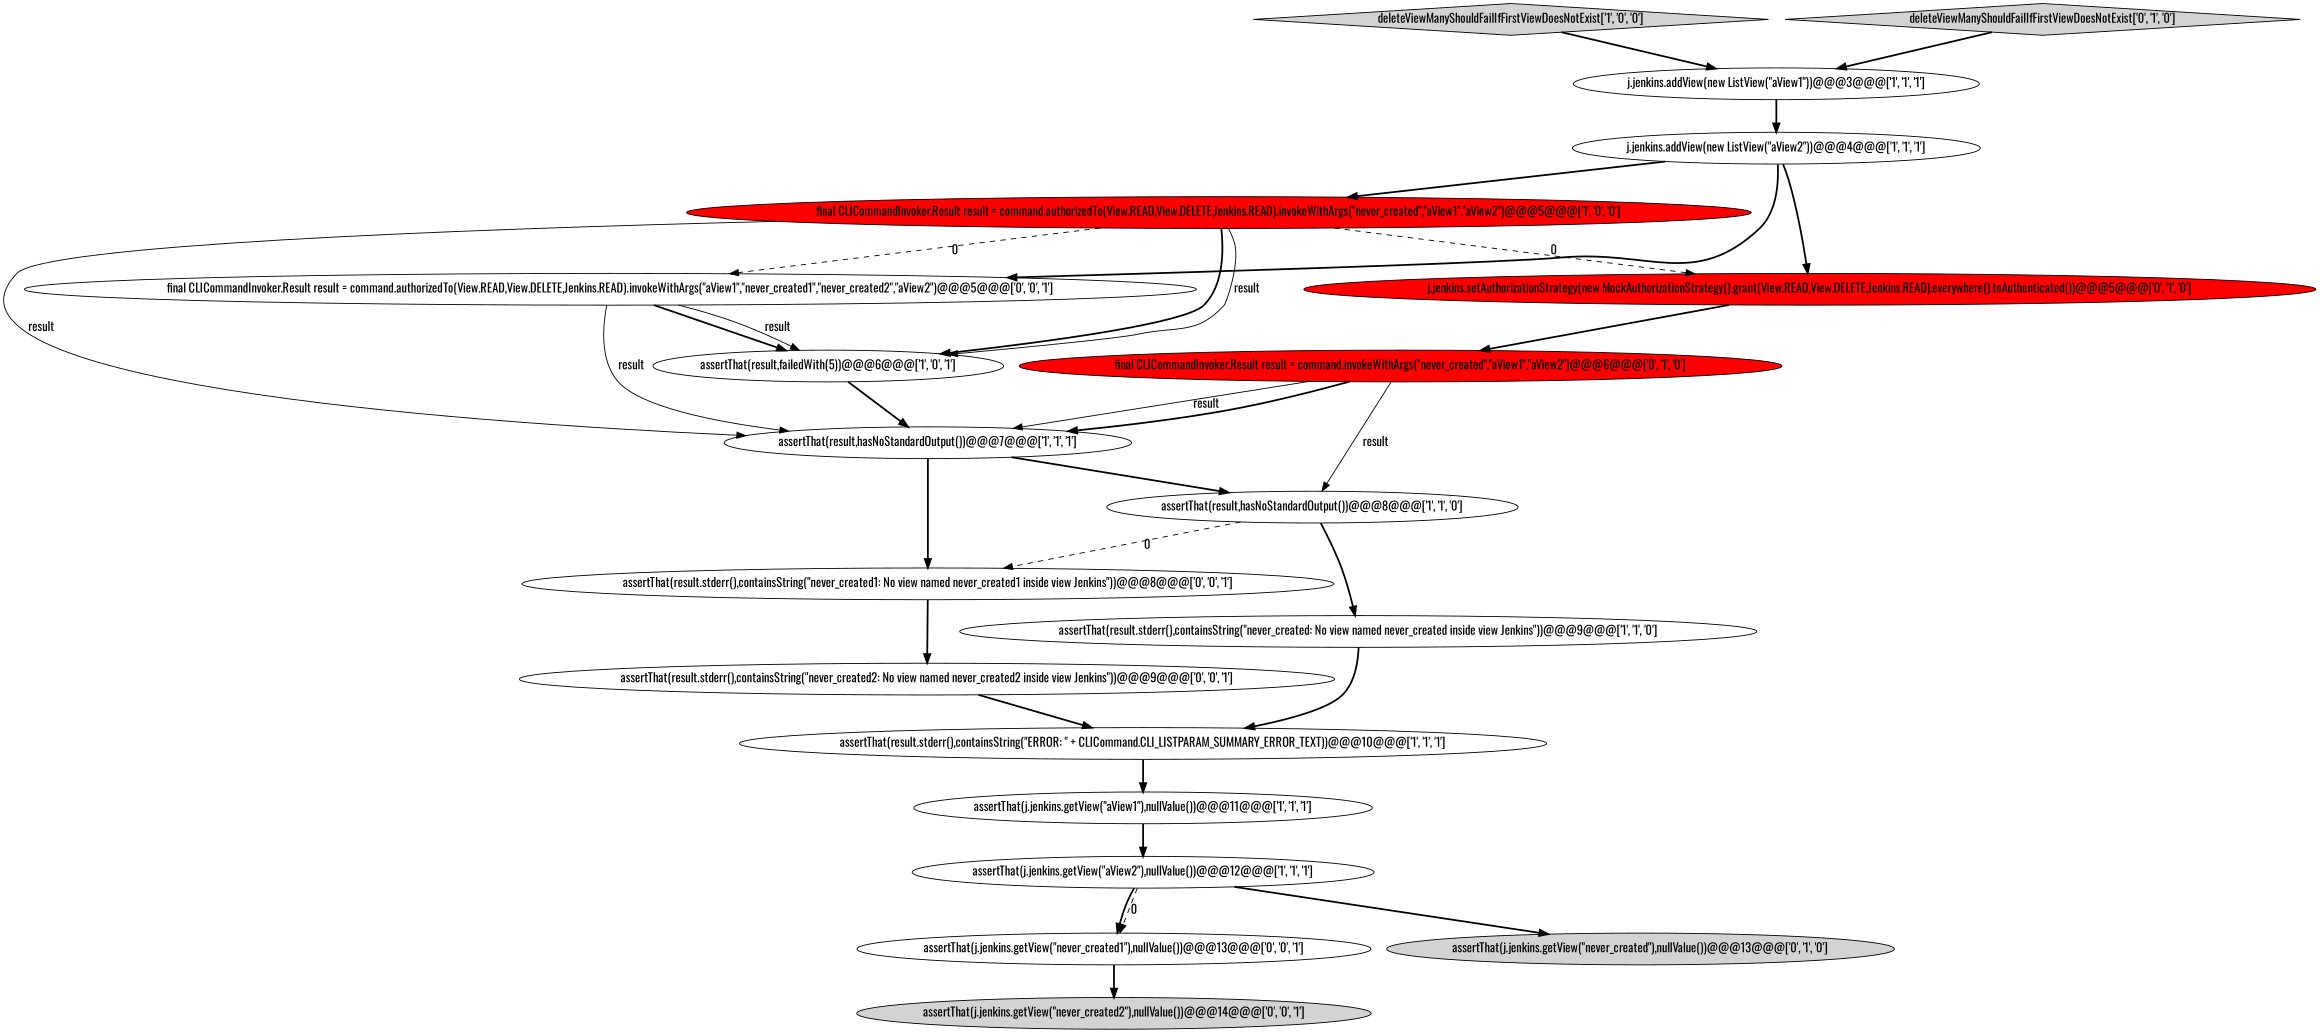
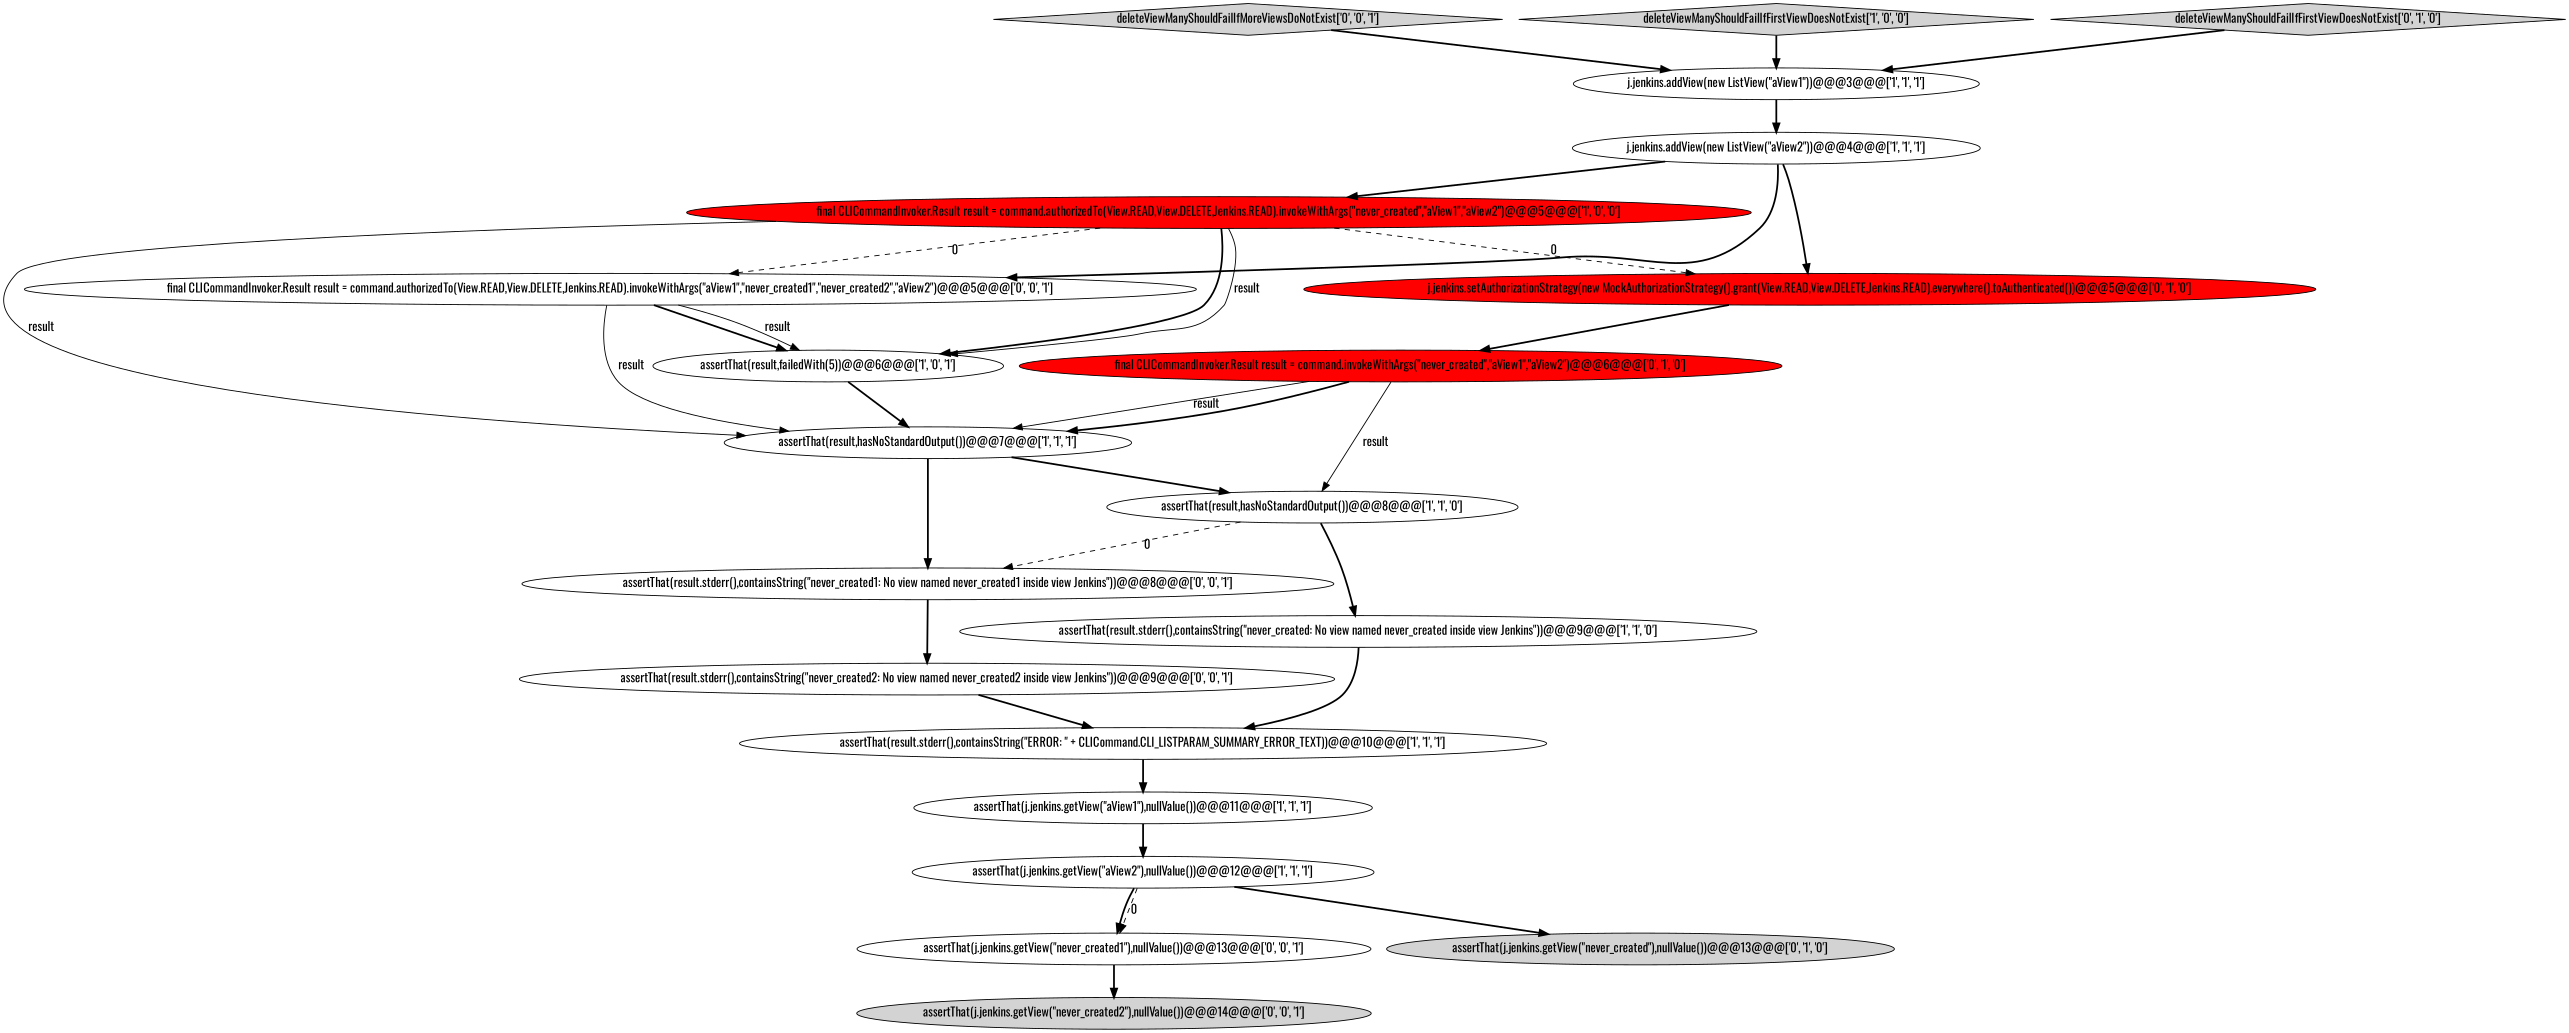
node "deleteViewManyShouldFailIfMoreViewsDoNotExist['0', '0', '1']": added
